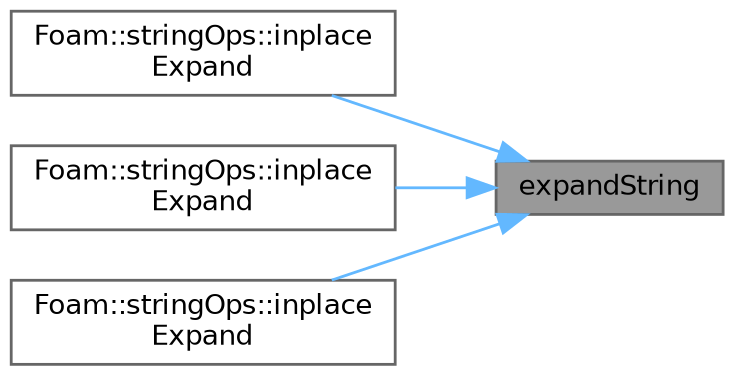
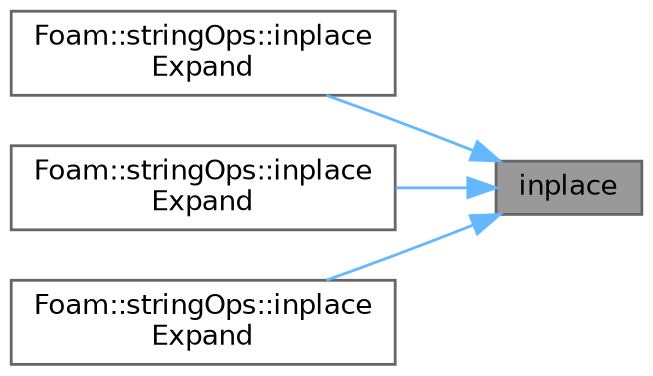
node "expandString": label "expandString" -> "inplace"
